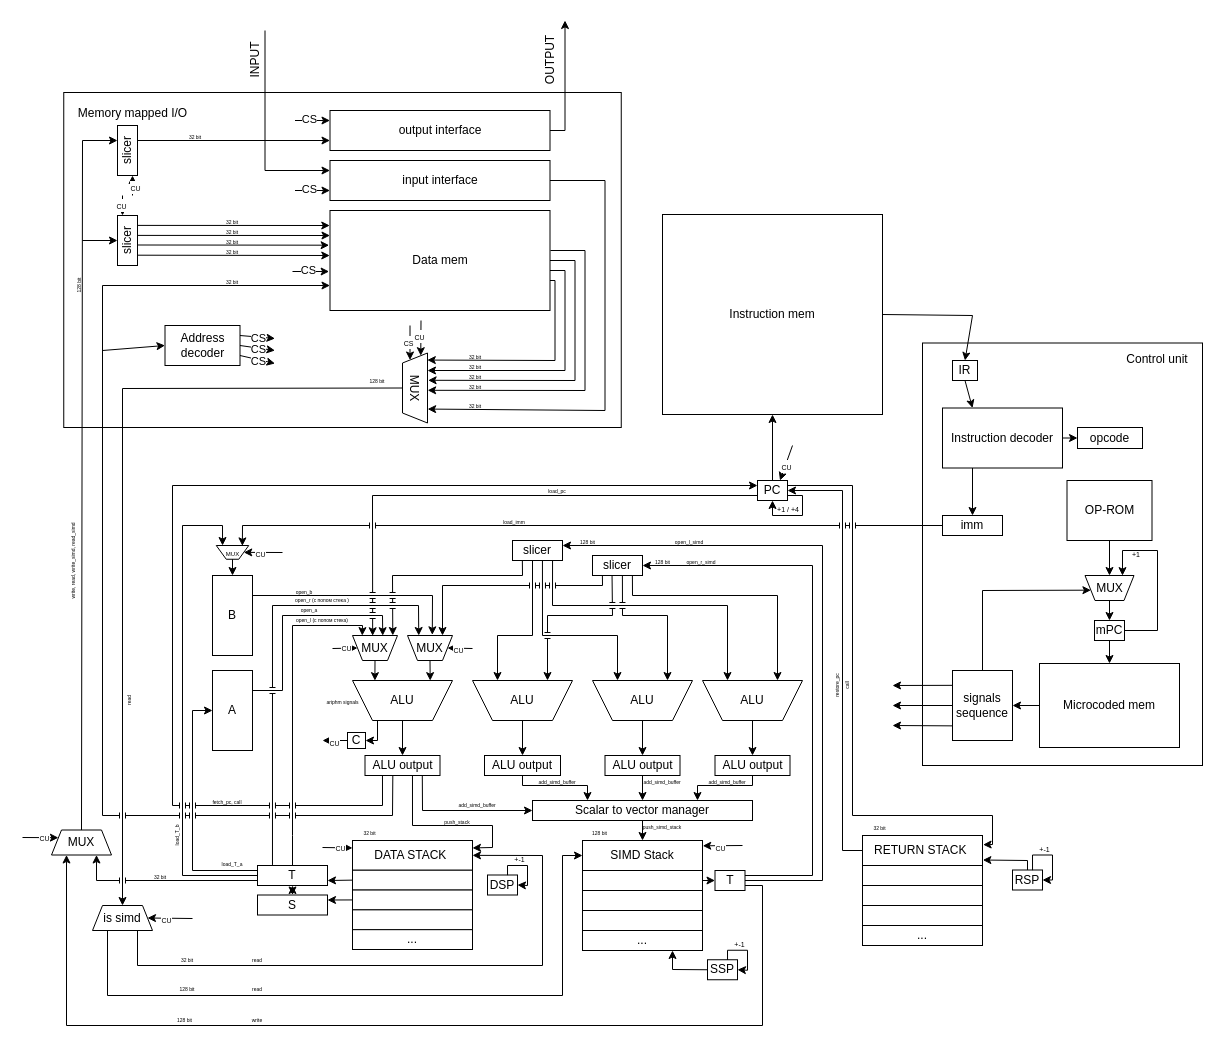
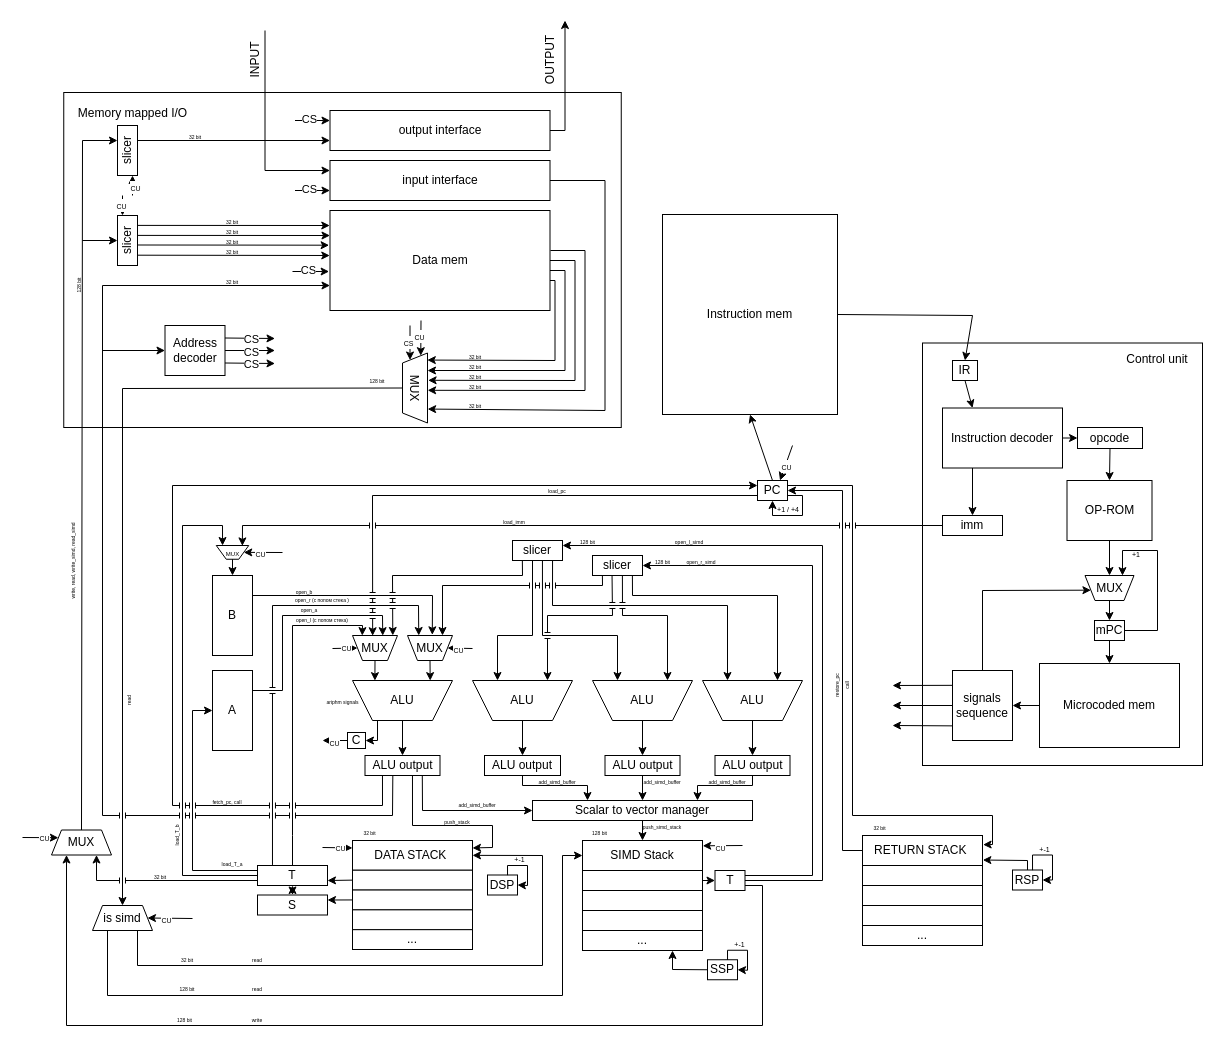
node "Instruction mem": size 220x200 -> 175x200
node "Address decoder": size 75x40 -> 60x50
edge "opcode" -> "OP-ROM": added
